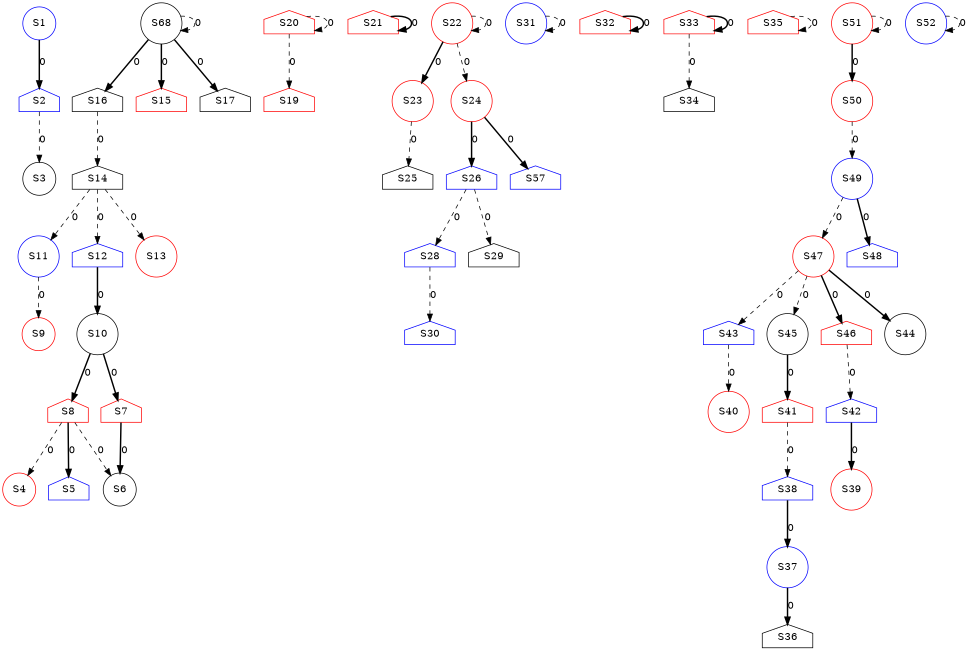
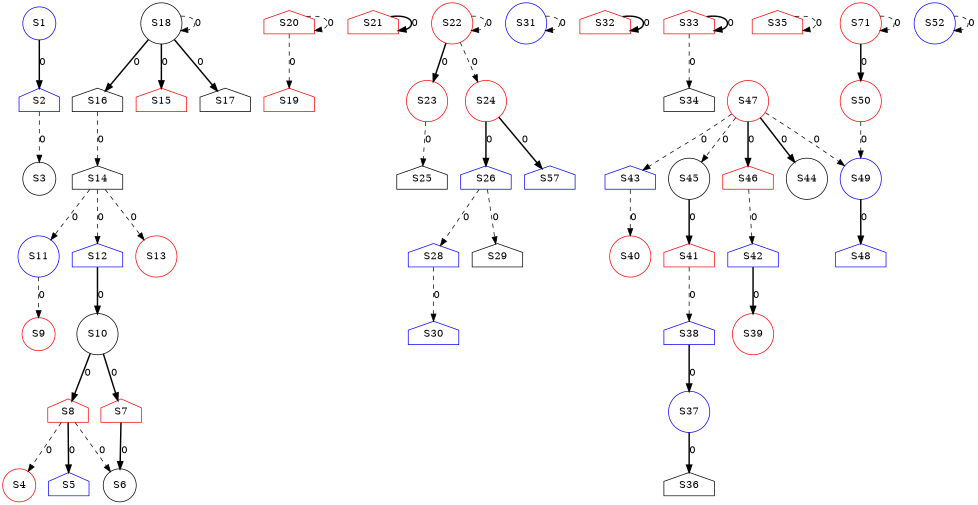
node "S68": label "S68" -> "S18"
node "S51": label "S51" -> "S71"
edge "S49" -> "S47": reversed
